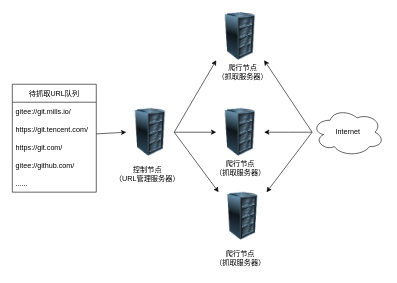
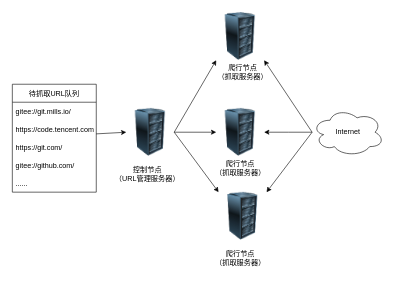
node "https://git.tencent.com/": label "https://git.tencent.com/" -> "https://code.tencent.com/"
